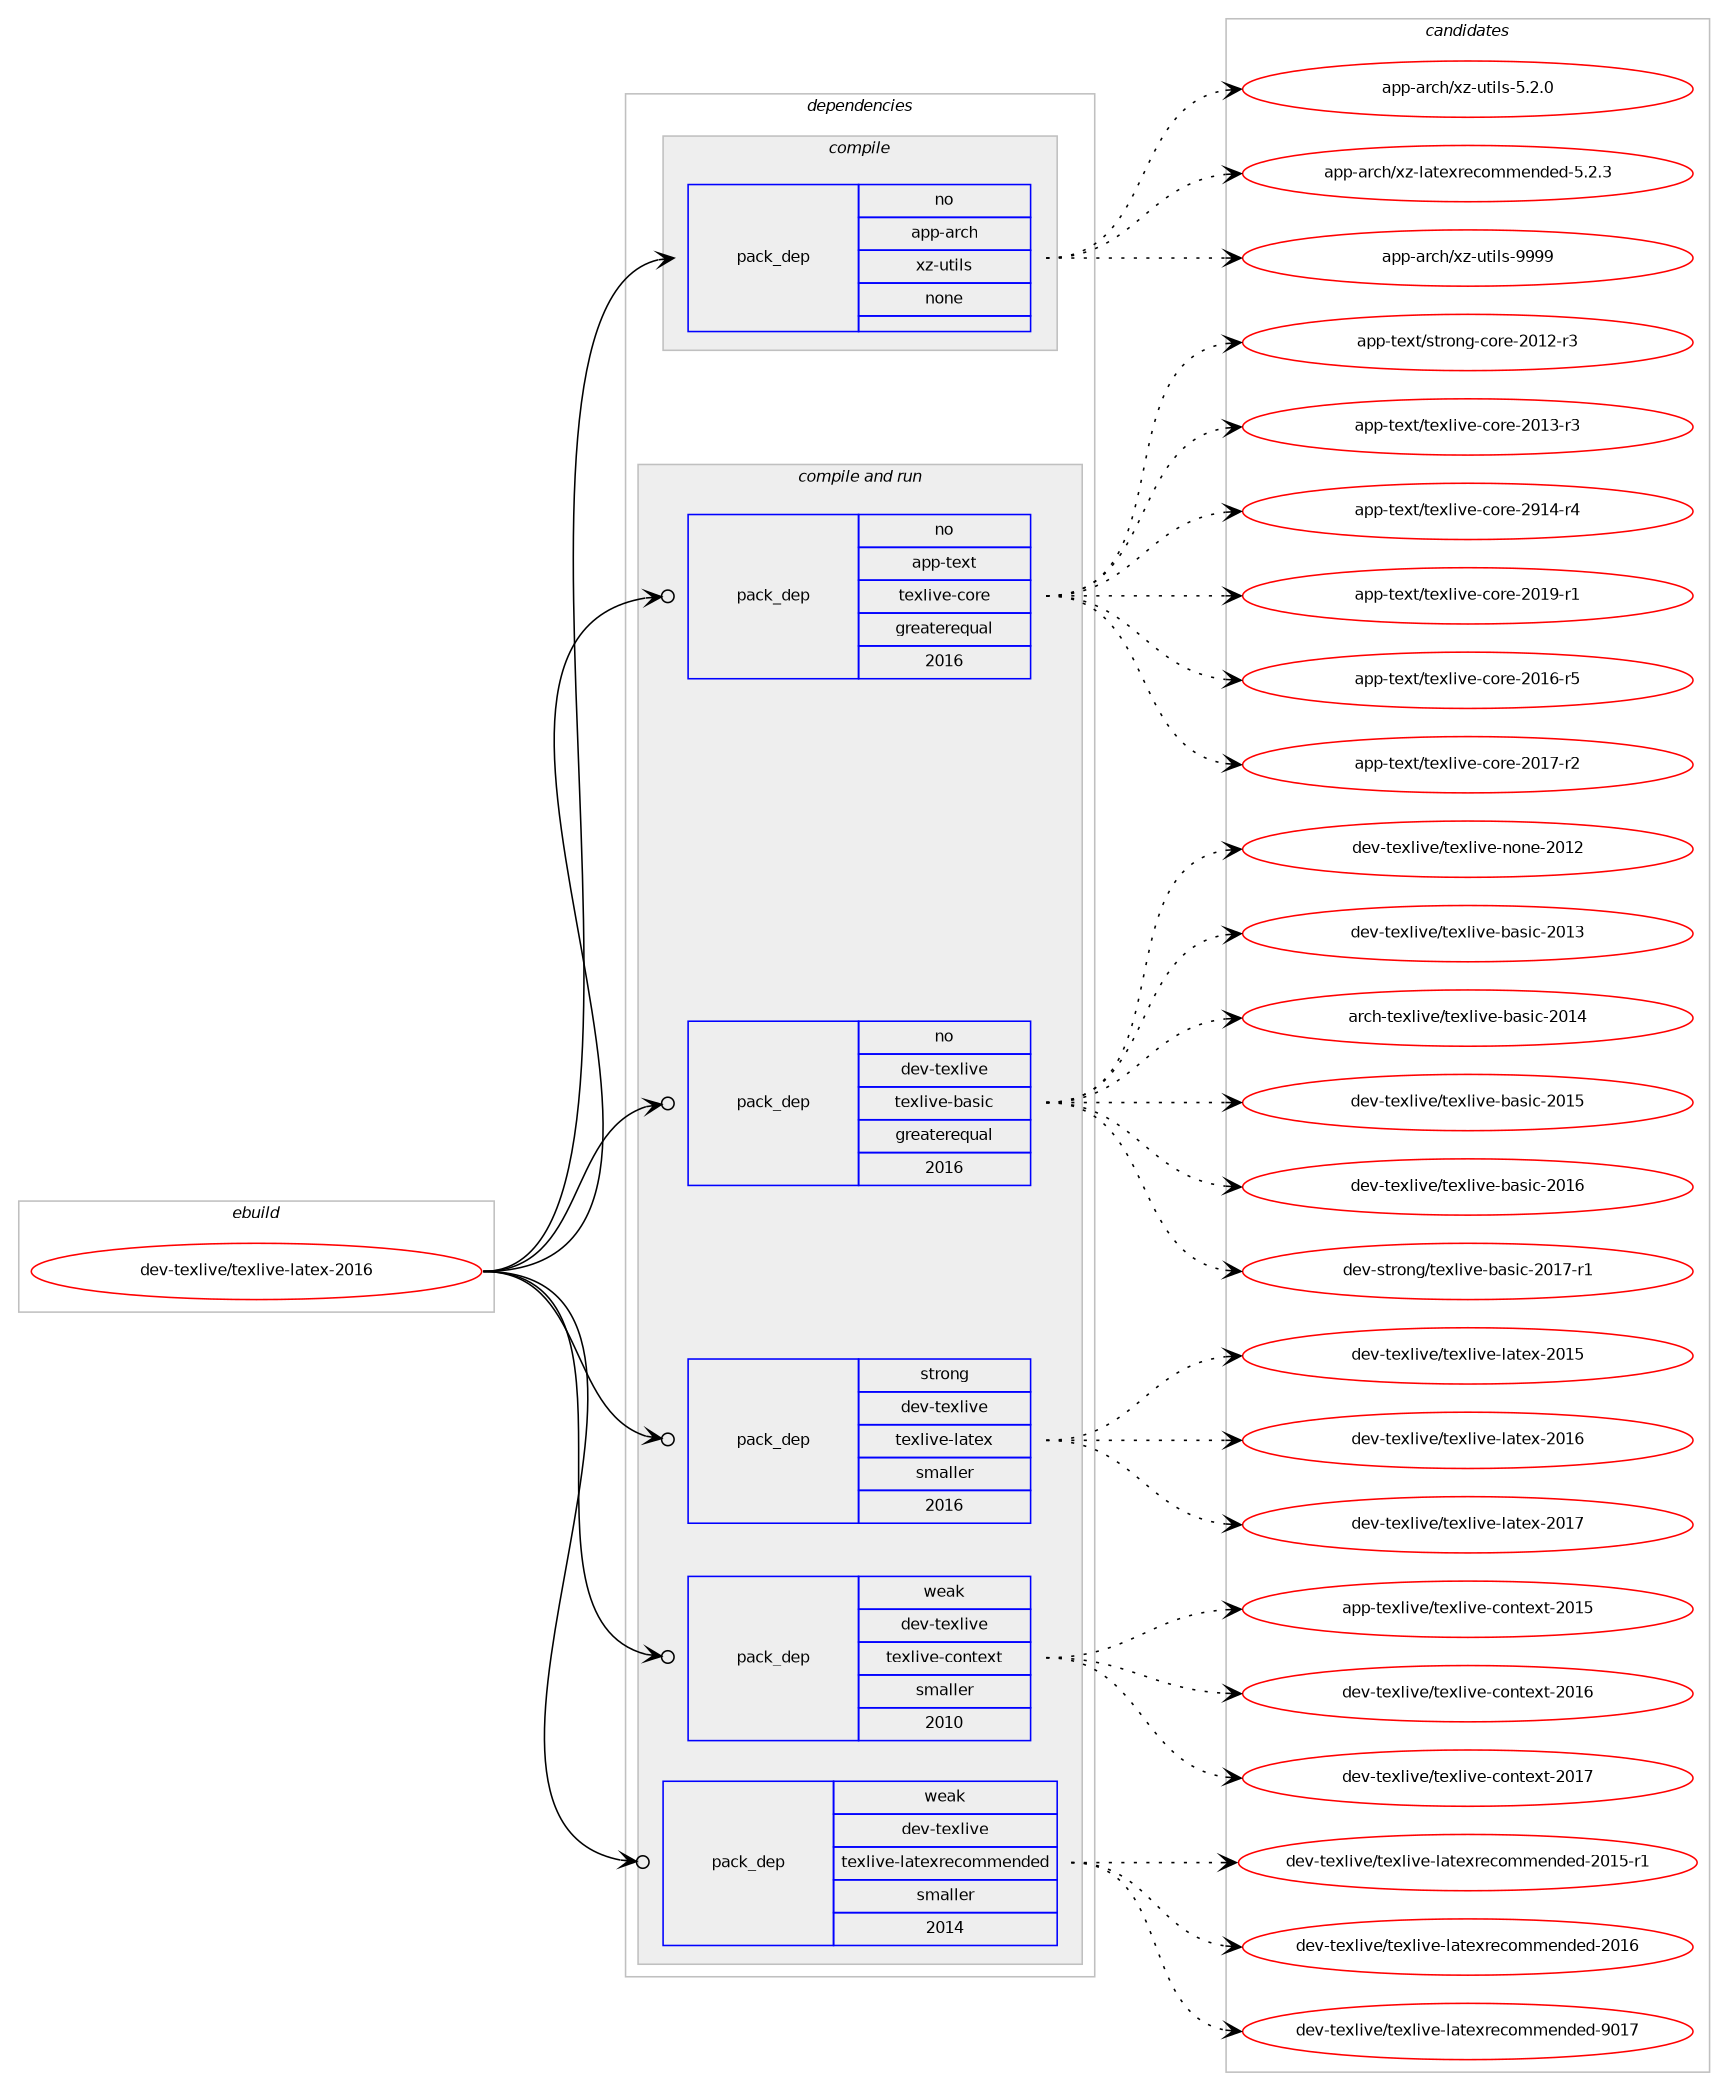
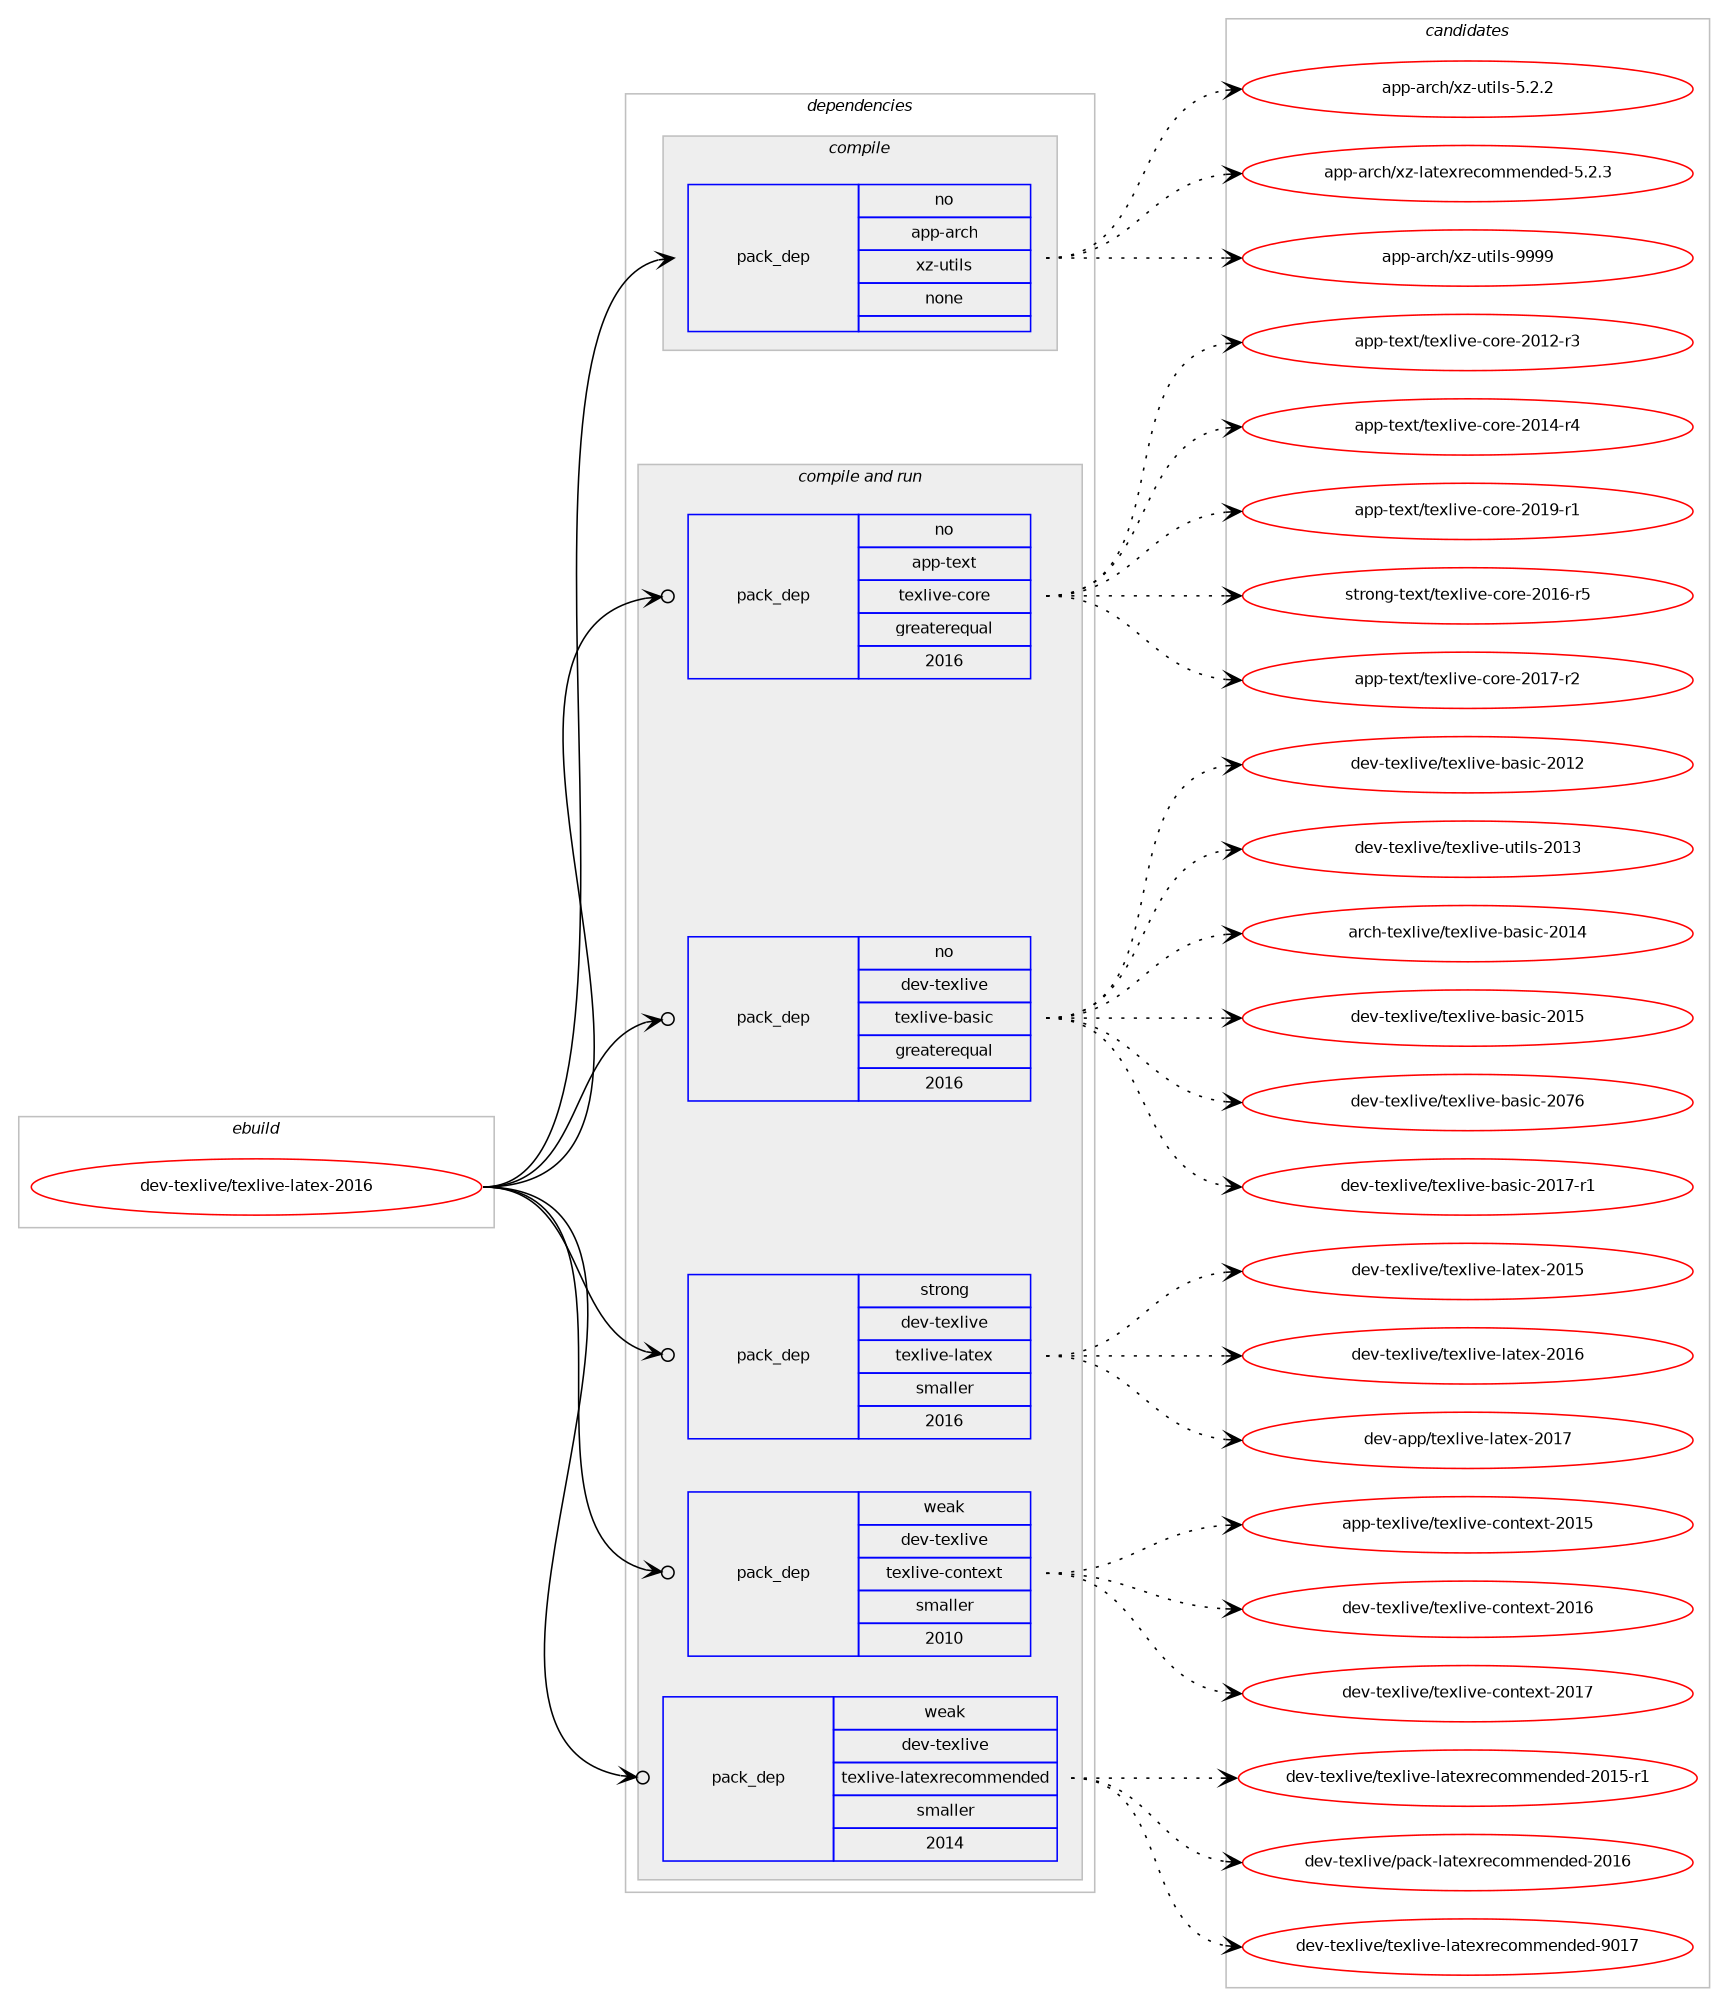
node "app-arch/xz-utils-5.2.0": label "app-arch/xz-utils-5.2.0" -> "app-arch/xz-utils-5.2.2"
node "app-text/strong-core-2012-r3": label "app-text/strong-core-2012-r3" -> "app-text/texlive-core-2012-r3"
node "app-text/texlive-core-2013-r3": removed
node "app-text/texlive-core-2914-r4": label "app-text/texlive-core-2914-r4" -> "app-text/texlive-core-2014-r4"
node "app-text/texlive-core-2016-r5": label "app-text/texlive-core-2016-r5" -> "strong-text/texlive-core-2016-r5"
node "dev-texlive/texlive-none-2012": label "dev-texlive/texlive-none-2012" -> "dev-texlive/texlive-basic-2012"
node "dev-texlive/texlive-basic-2013": label "dev-texlive/texlive-basic-2013" -> "dev-texlive/texlive-utils-2013"
node "dev-texlive/texlive-basic-2016": label "dev-texlive/texlive-basic-2016" -> "dev-texlive/texlive-basic-2076"
node "dev-strong/texlive-basic-2017-r1": label "dev-strong/texlive-basic-2017-r1" -> "dev-texlive/texlive-basic-2017-r1"
node "dev-texlive/texlive-latex-2017": label "dev-texlive/texlive-latex-2017" -> "dev-app/texlive-latex-2017"
node "dev-texlive/texlive-latexrecommended-2016": label "dev-texlive/texlive-latexrecommended-2016" -> "dev-texlive/pack-latexrecommended-2016"
